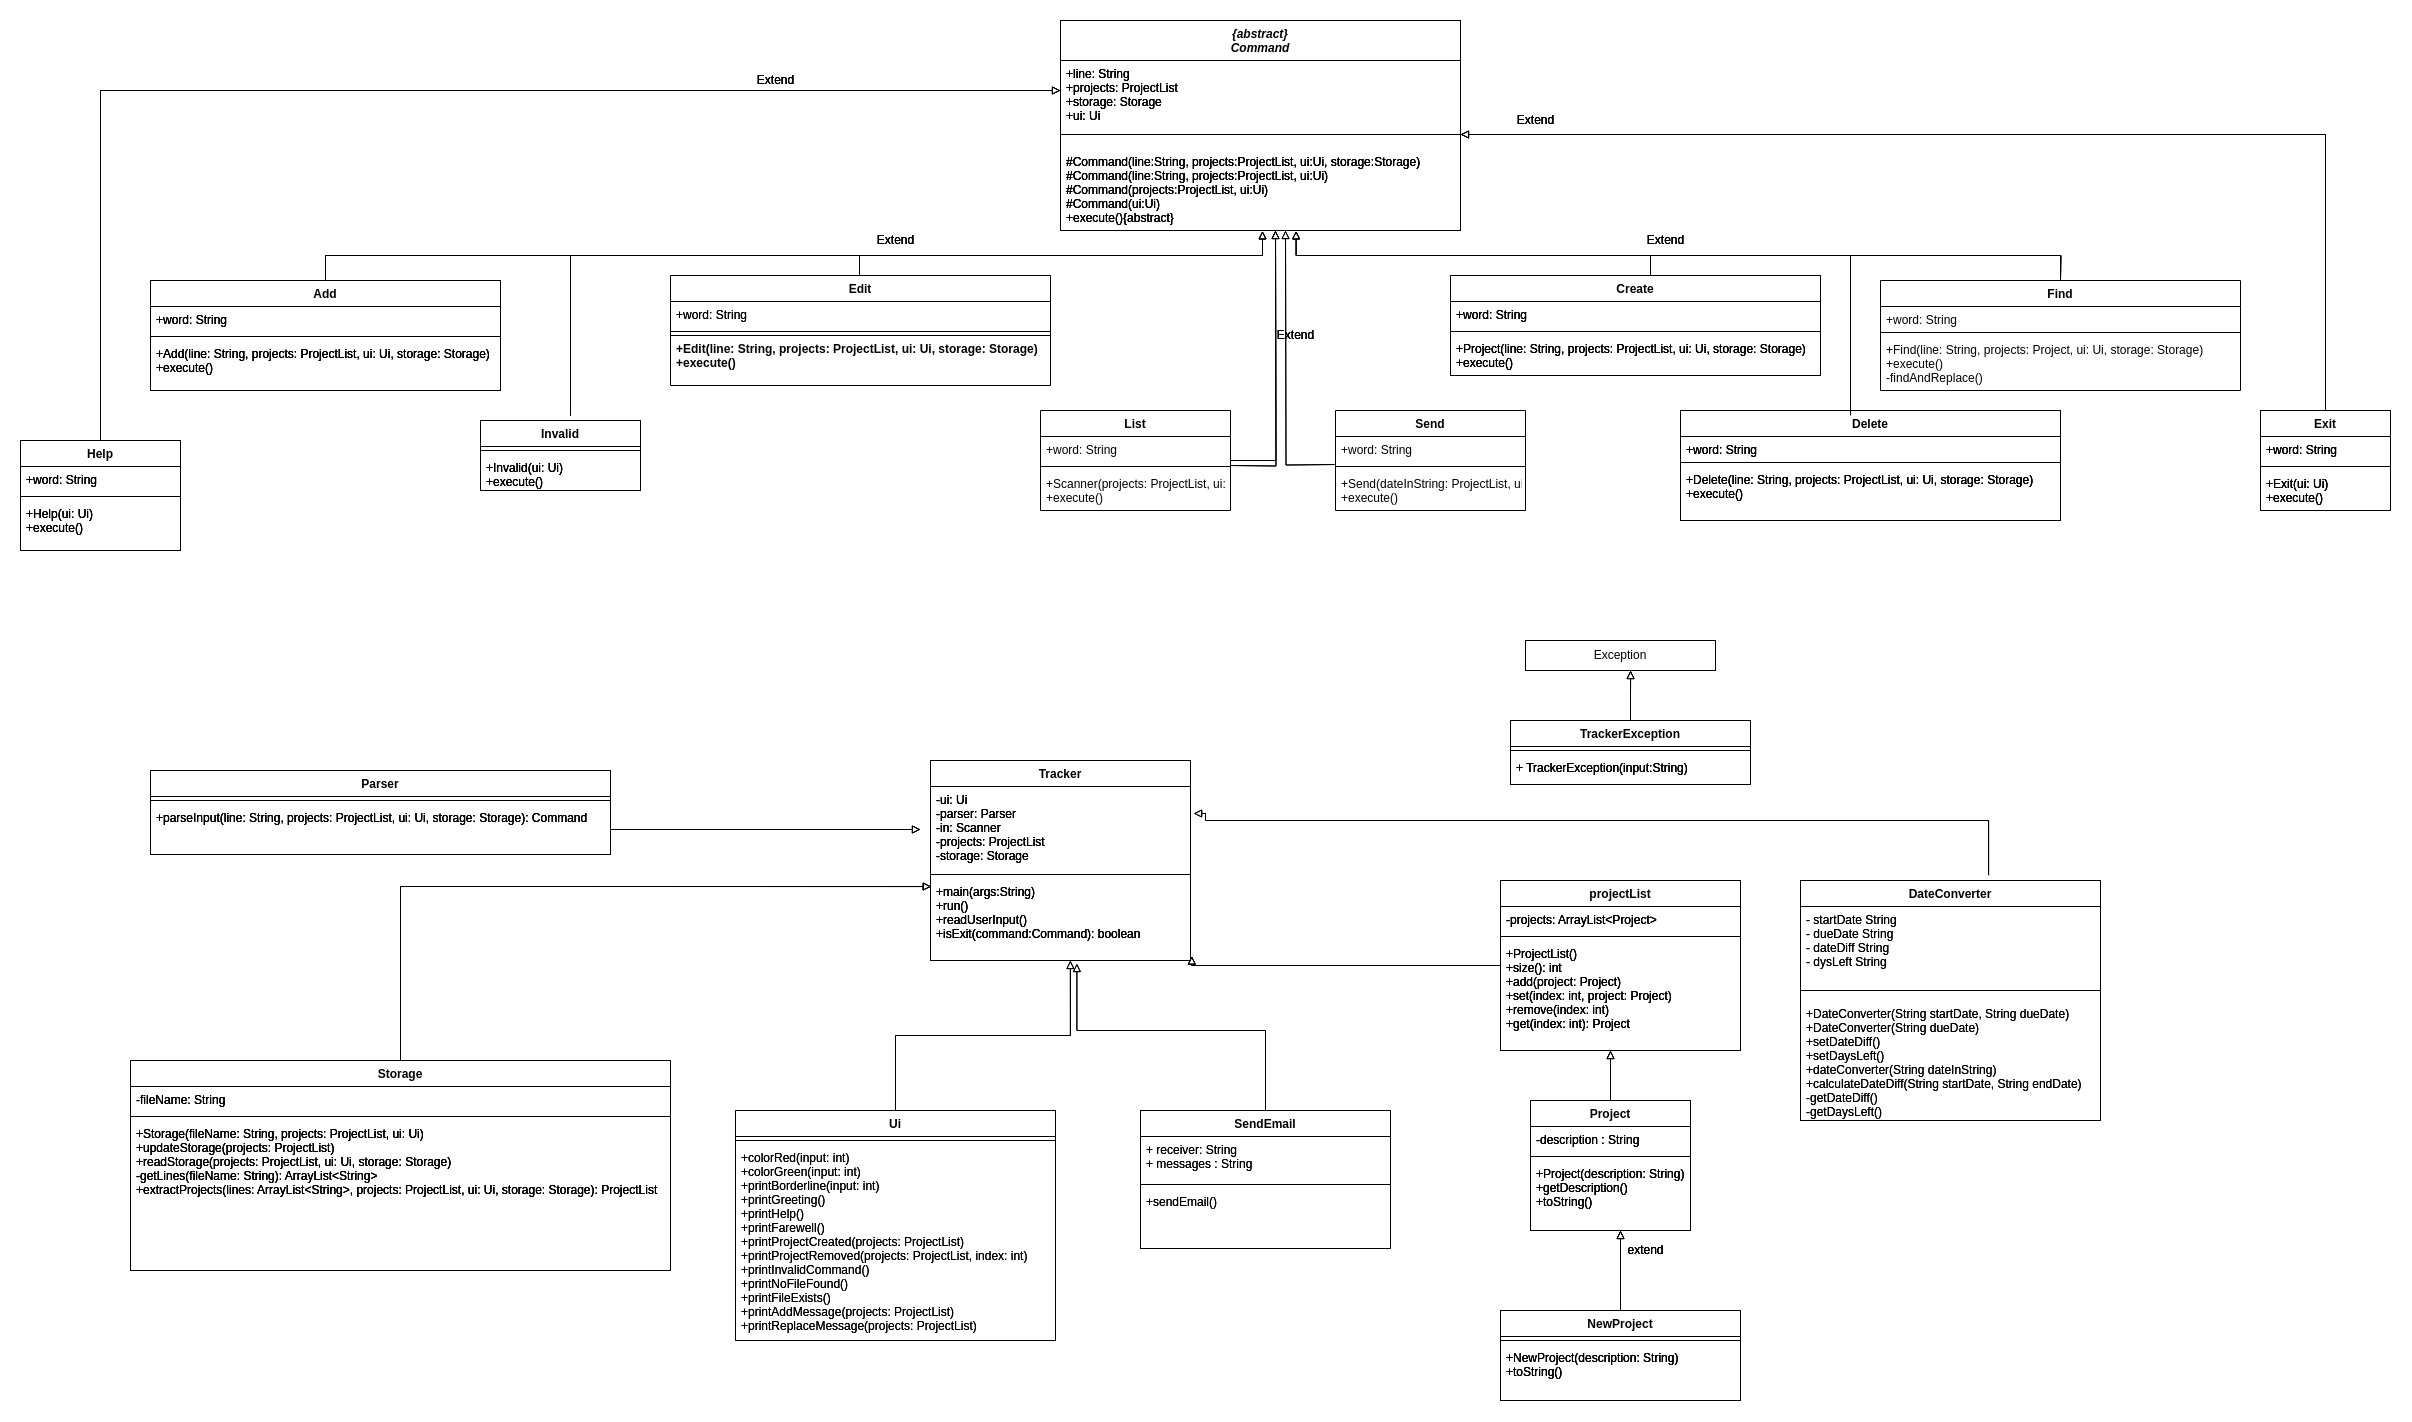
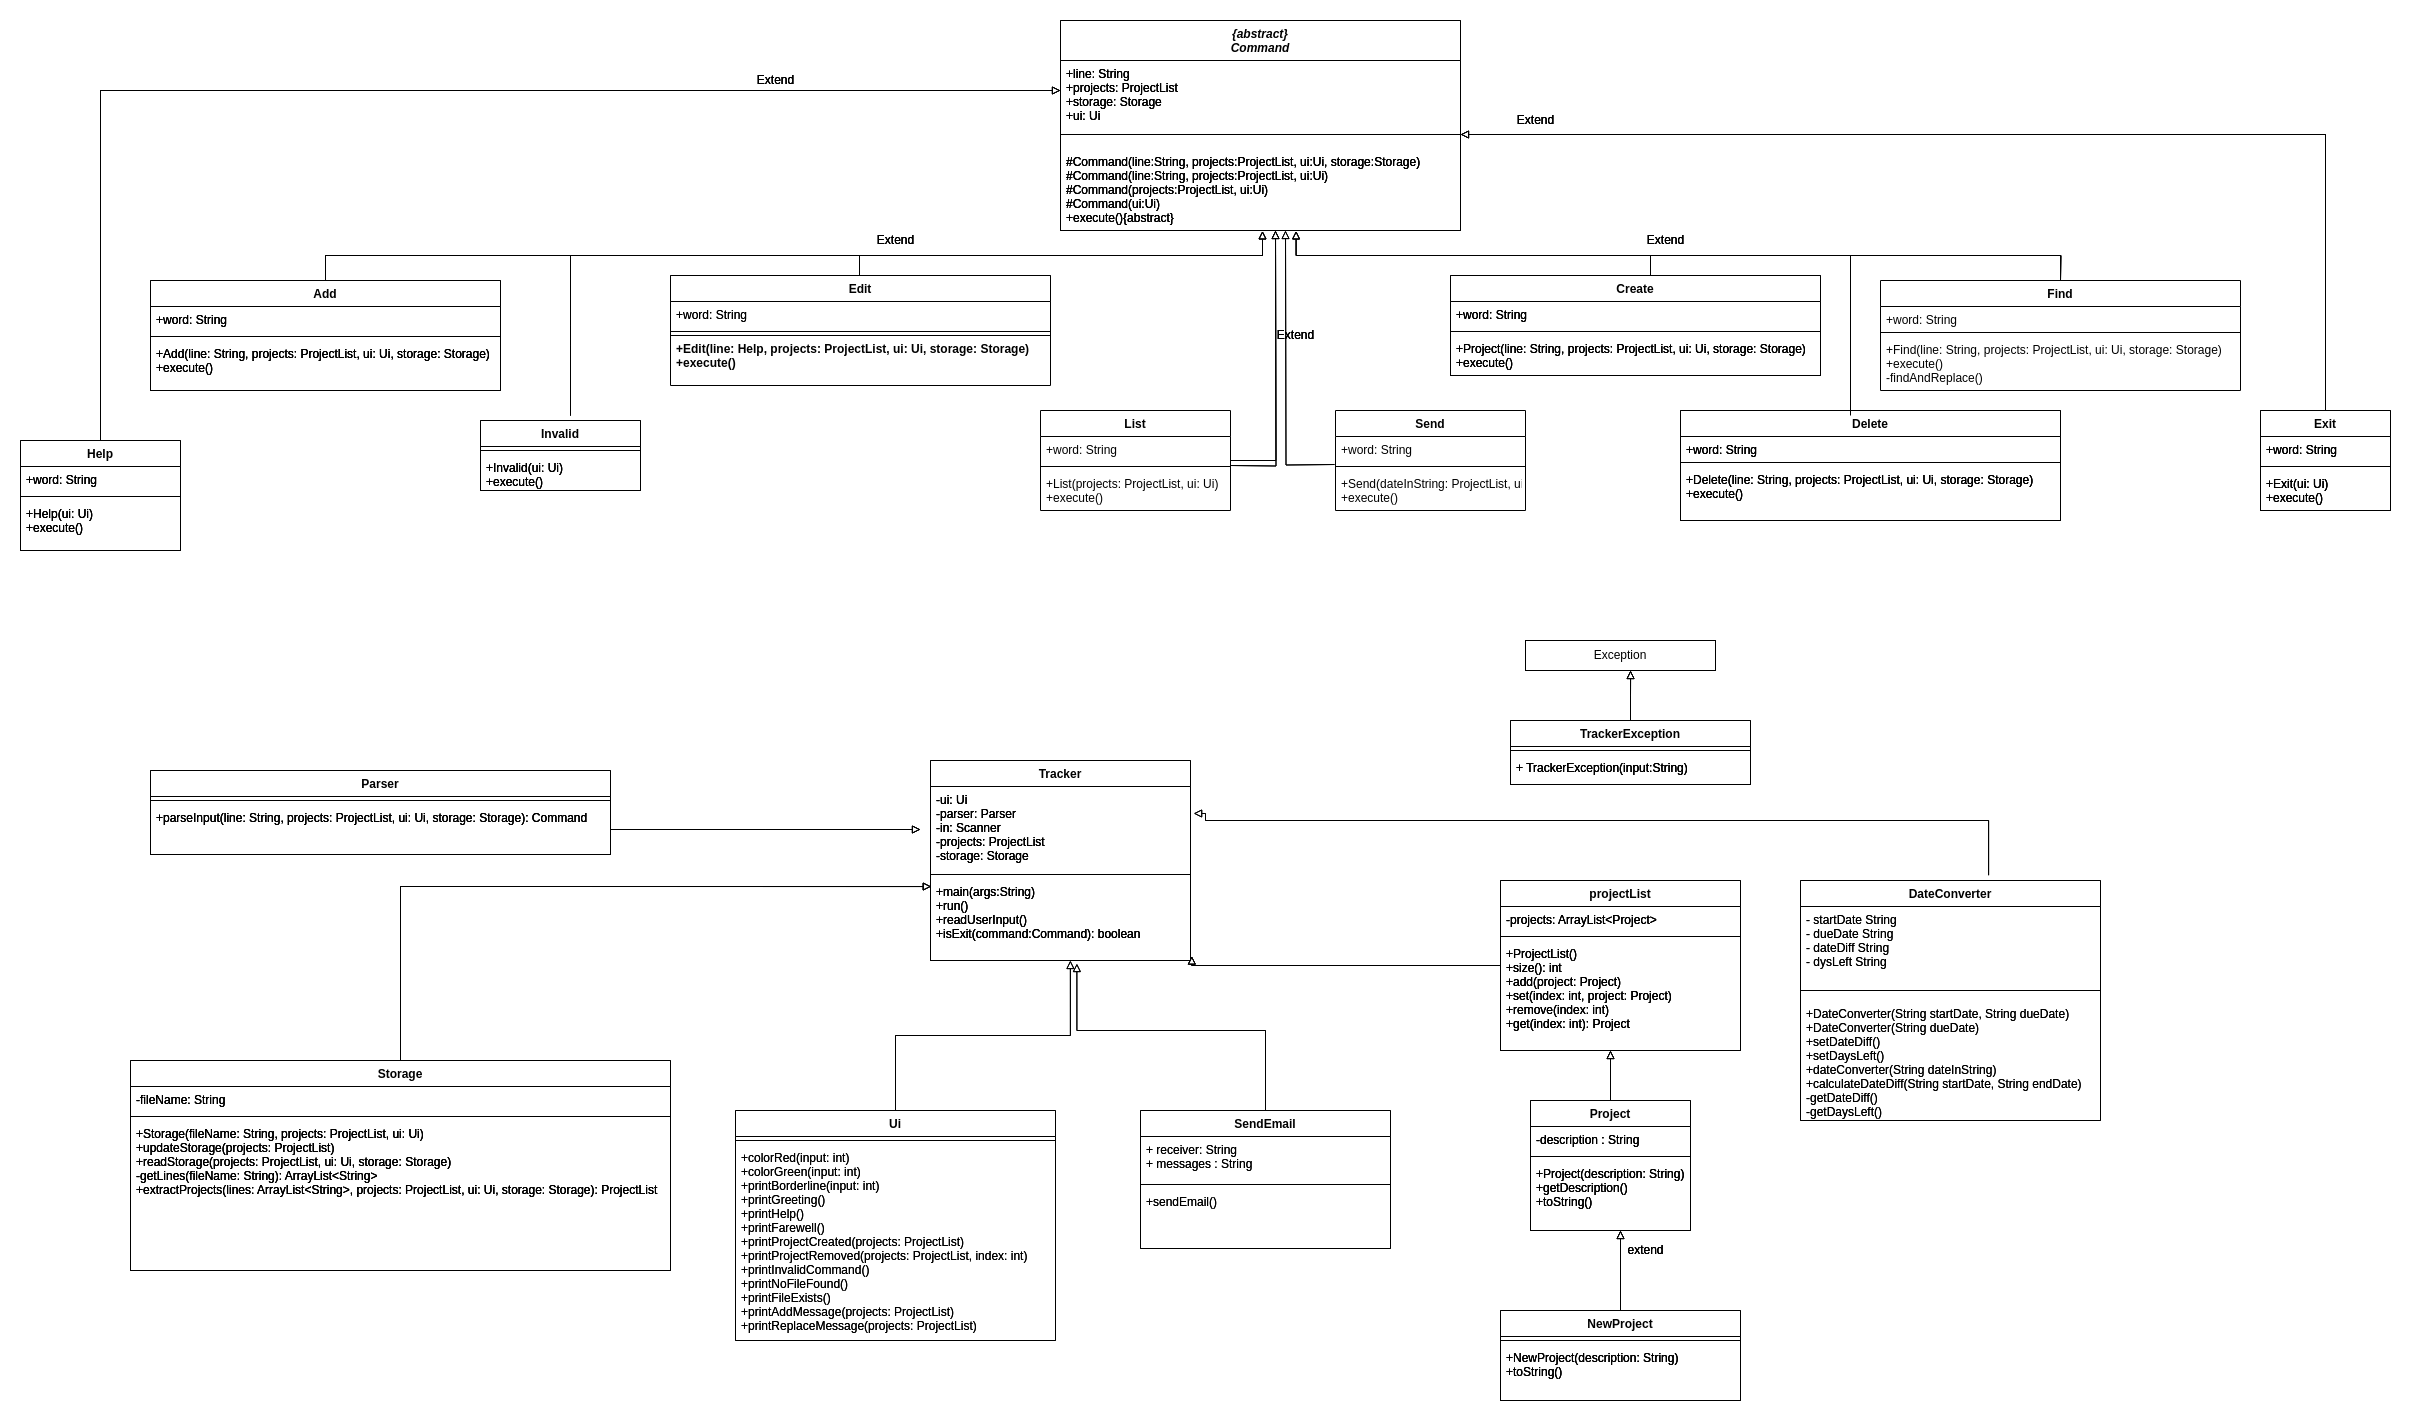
node "+Edit(line: String, projects: ProjectList, ui: Ui, storage: Storage) +execute()": label "+Edit(line: String, projects: ProjectList, ui: Ui, storage: Storage) +execute()" -> "+Edit(line: Help, projects: ProjectList, ui: Ui, storage: Storage) +execute()"
node "+Find(line: String, projects: Project, ui: Ui, storage: Storage) +execute() -findAndReplace()": label "+Find(line: String, projects: Project, ui: Ui, storage: Storage) +execute() -findAndReplace()" -> "+Find(line: String, projects: ProjectList, ui: Ui, storage: Storage) +execute() -findAndReplace()"
node "+Scanner(projects: ProjectList, ui: Ui) +execute()": label "+Scanner(projects: ProjectList, ui: Ui) +execute()" -> "+List(projects: ProjectList, ui: Ui) +execute()"
